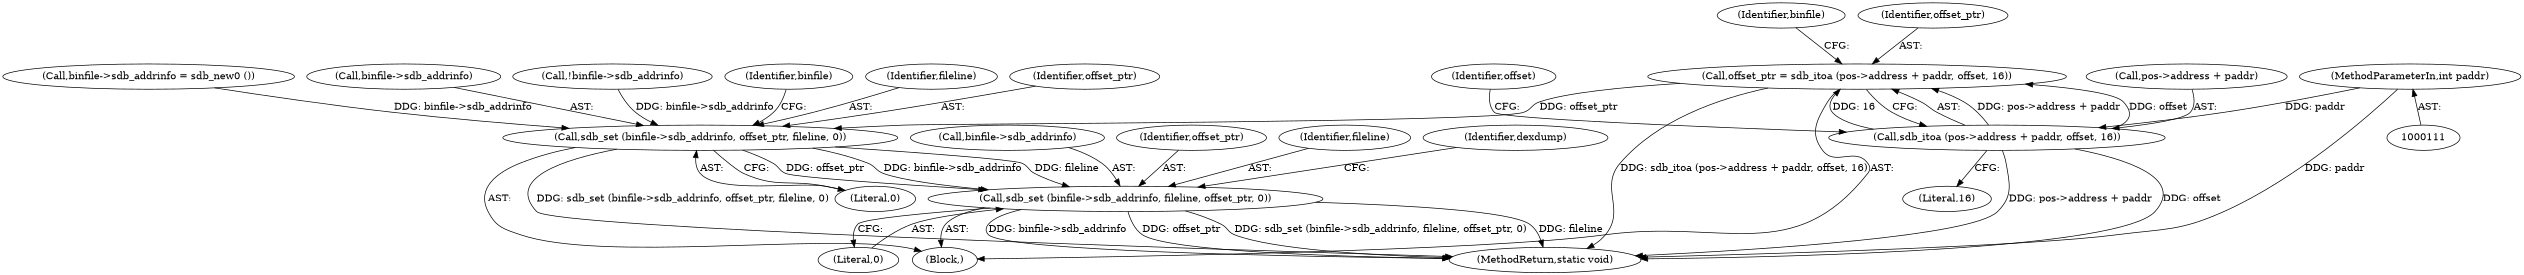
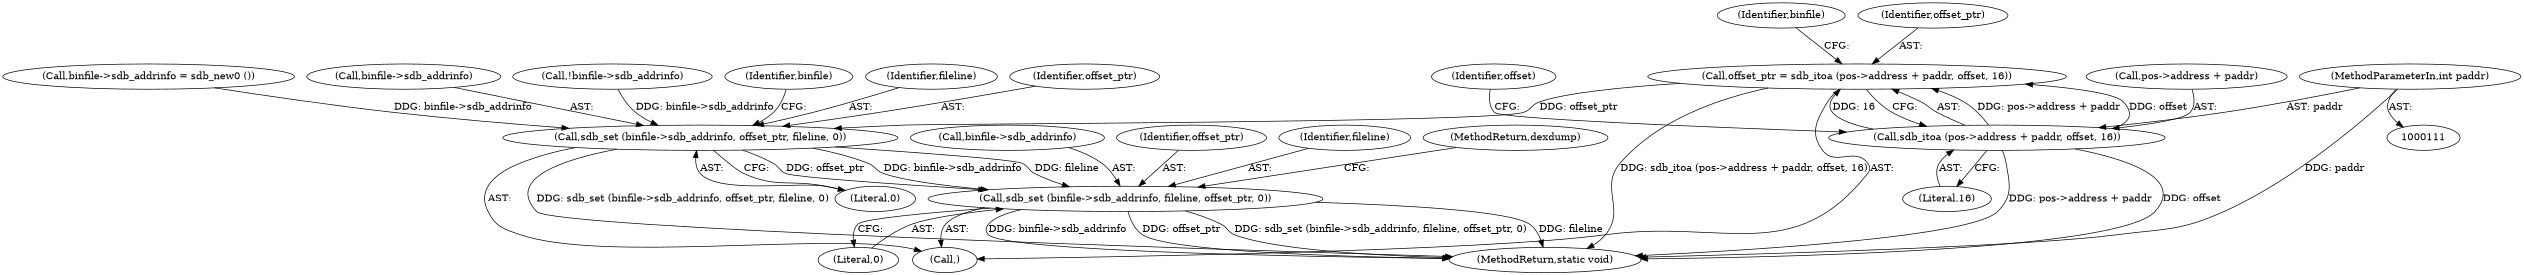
edge "(MethodParameterIn,int paddr)" -> "(Call,sdb_itoa (pos->address + paddr, offset, 16))": label "DDG: paddr" -> "AST: paddr"
edge "1000111" -> "(MethodParameterIn,int paddr)": reversed
node "(Identifier,dexdump)": label "(Identifier,dexdump)" -> "(MethodReturn,dexdump)"
edge "(Literal,16)" -> "(Call,sdb_itoa (pos->address + paddr, offset, 16))": added, label "AST:"
node "(Block,)": label "(Block,)" -> "(Call,)"
